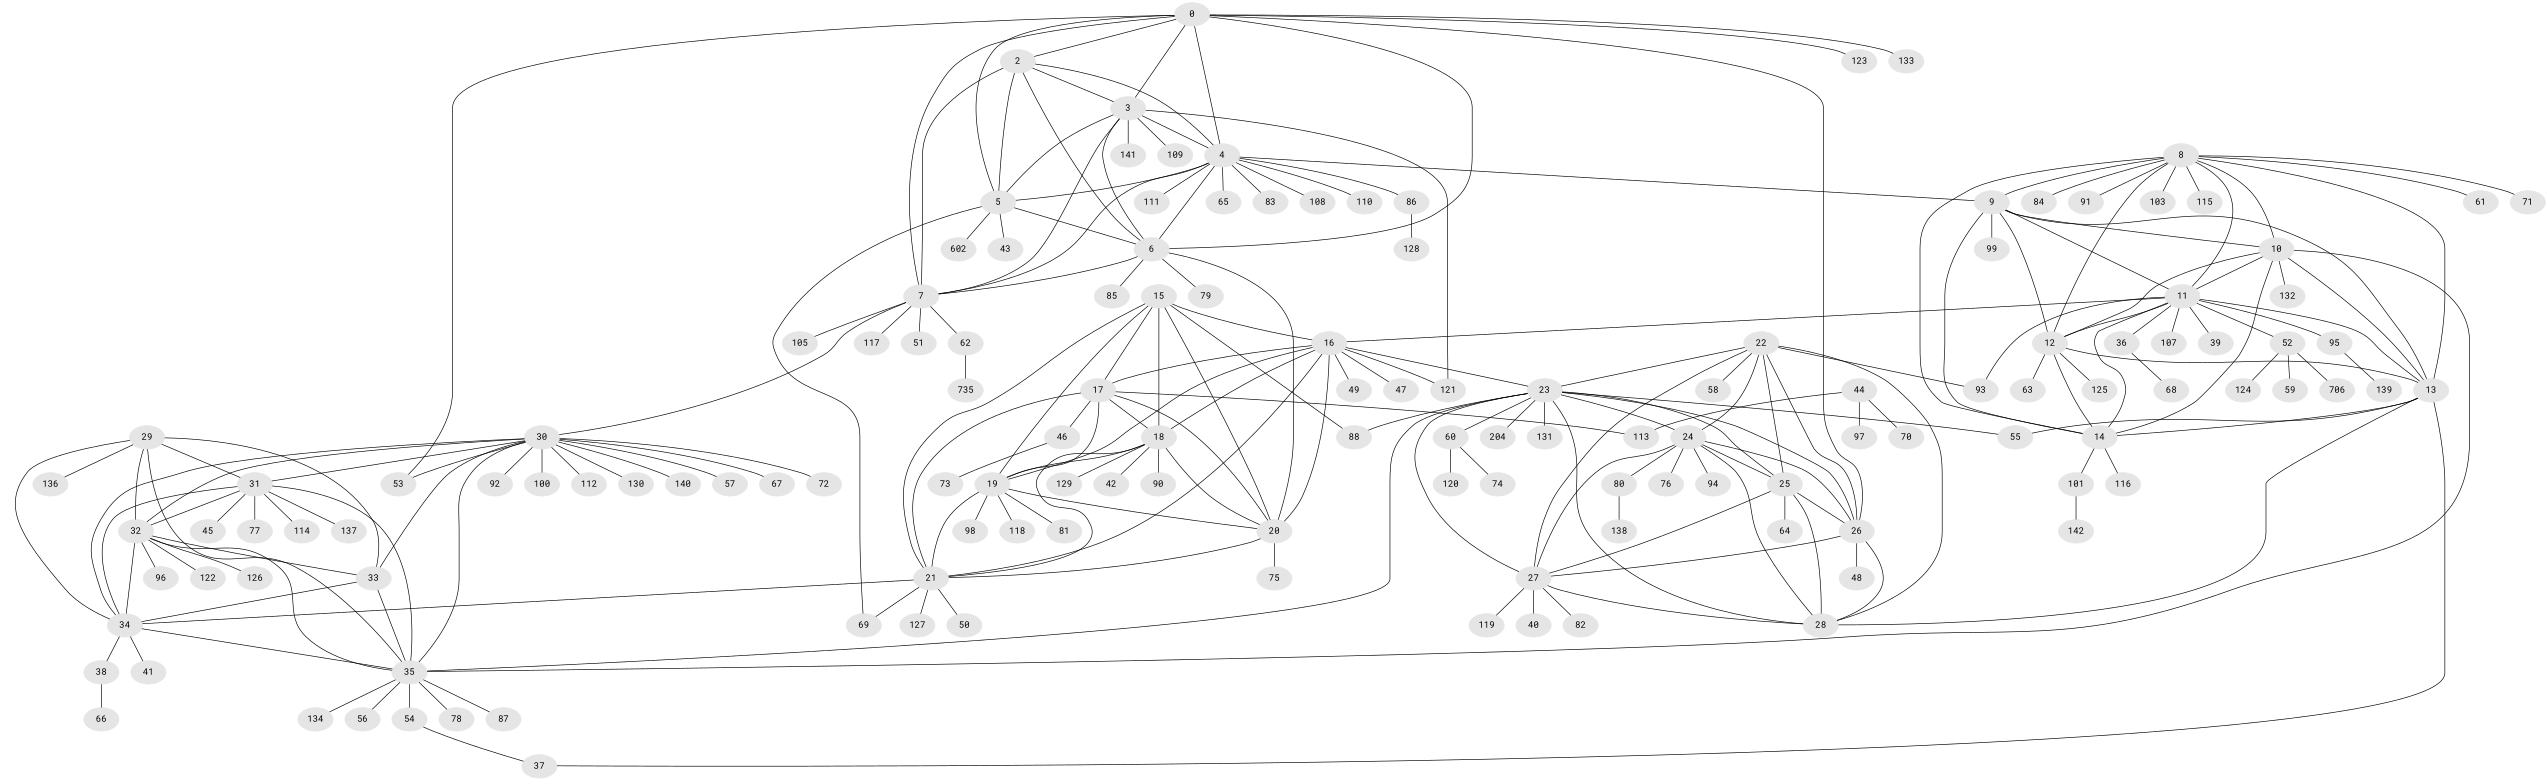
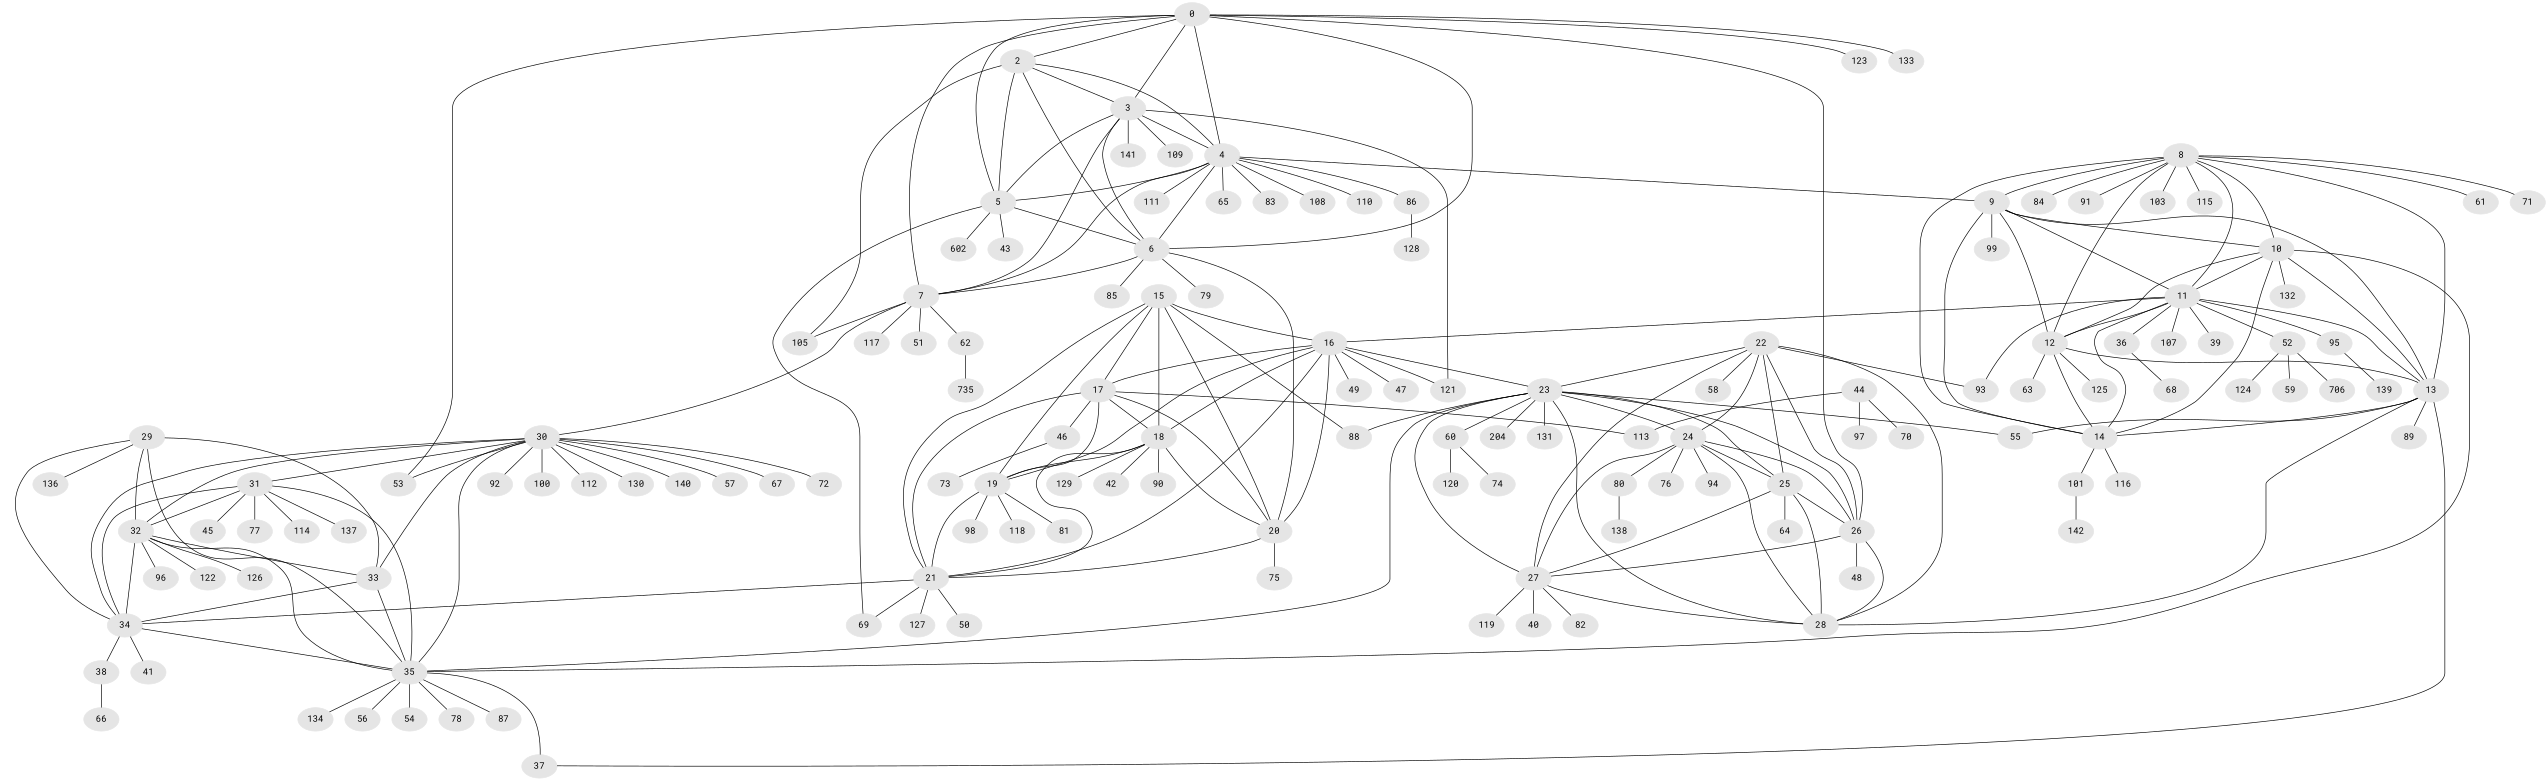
edge "2" -- "7": now "2" -- "105"
node "89": added
edge "29" -- "31": removed
edge "19" -- "20": removed
edge "54" -- "37": now "35" -- "37"
